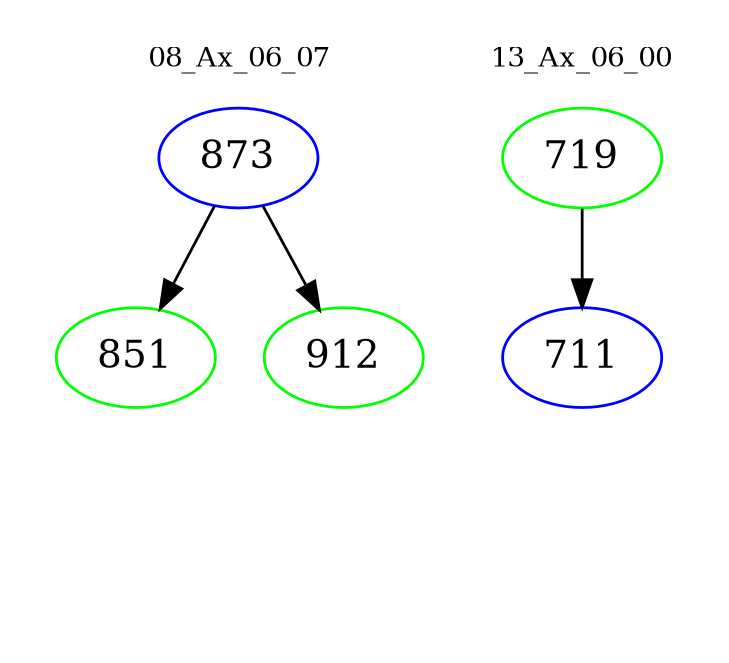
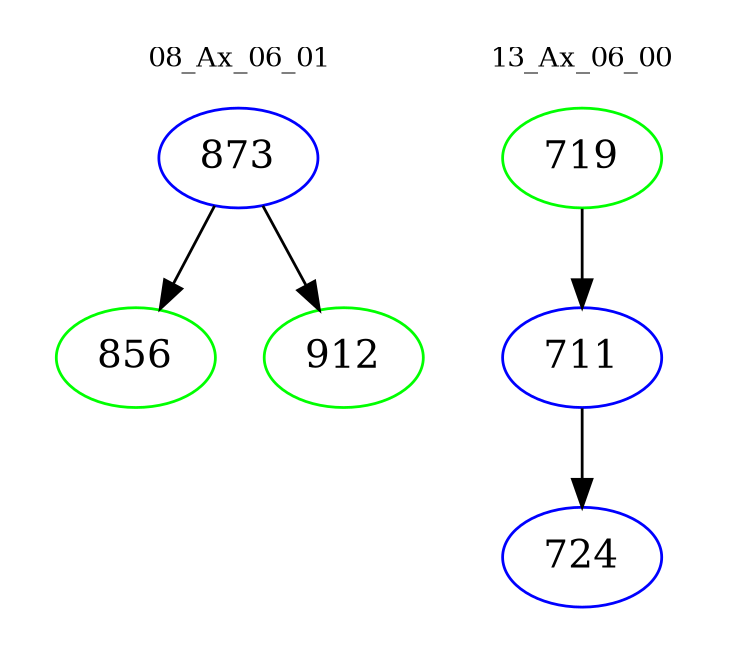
cluster "08_Ax_06_07": label "08_Ax_06_07" -> "08_Ax_06_01"
node "851": label "851" -> "856"
node "724": added
